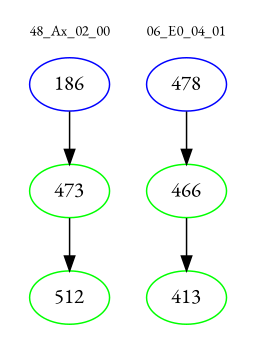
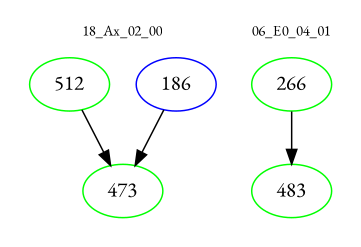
cluster "48_Ax_02_00": label "48_Ax_02_00" -> "18_Ax_02_00"
node "478": removed
node "466": label "466" -> "266"
edge "473" -> "512": reversed
node "413": label "413" -> "483"
